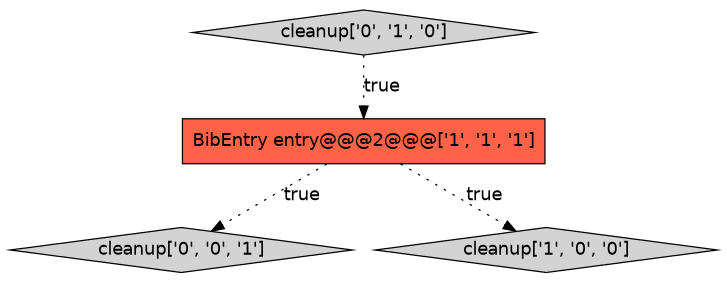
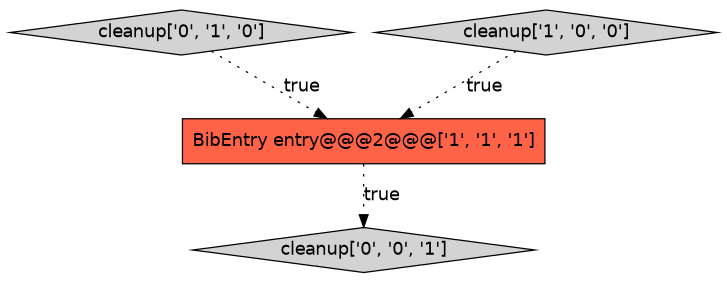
edge "BibEntry entry@@@2@@@['1', '1', '1']" -> "cleanup['1', '0', '0']": reversed
